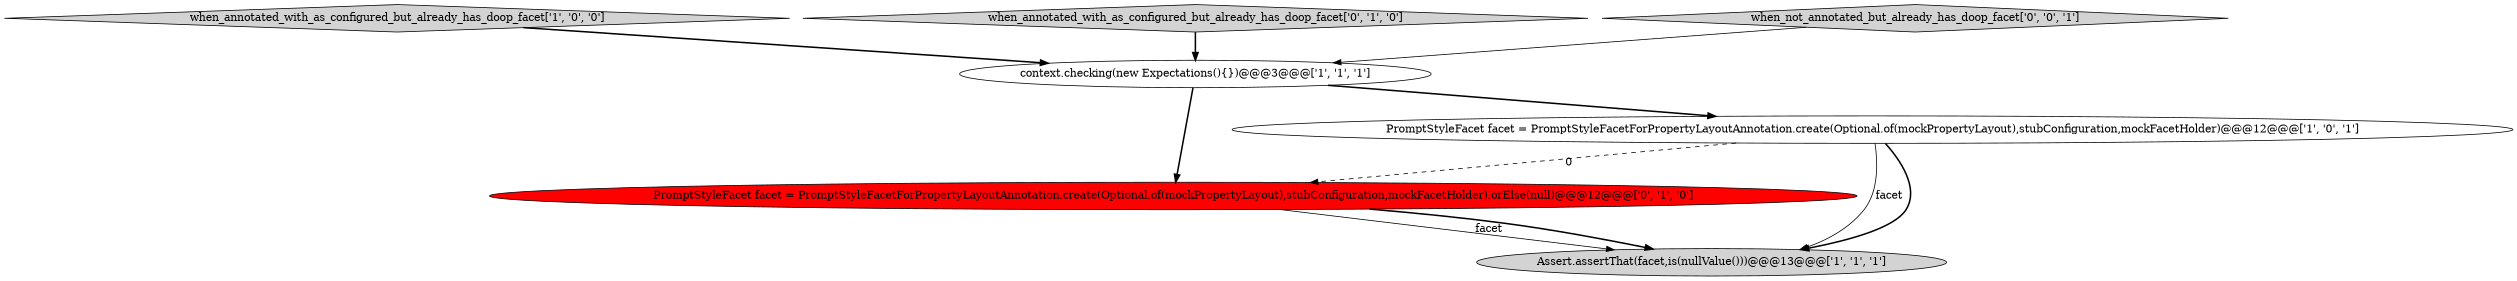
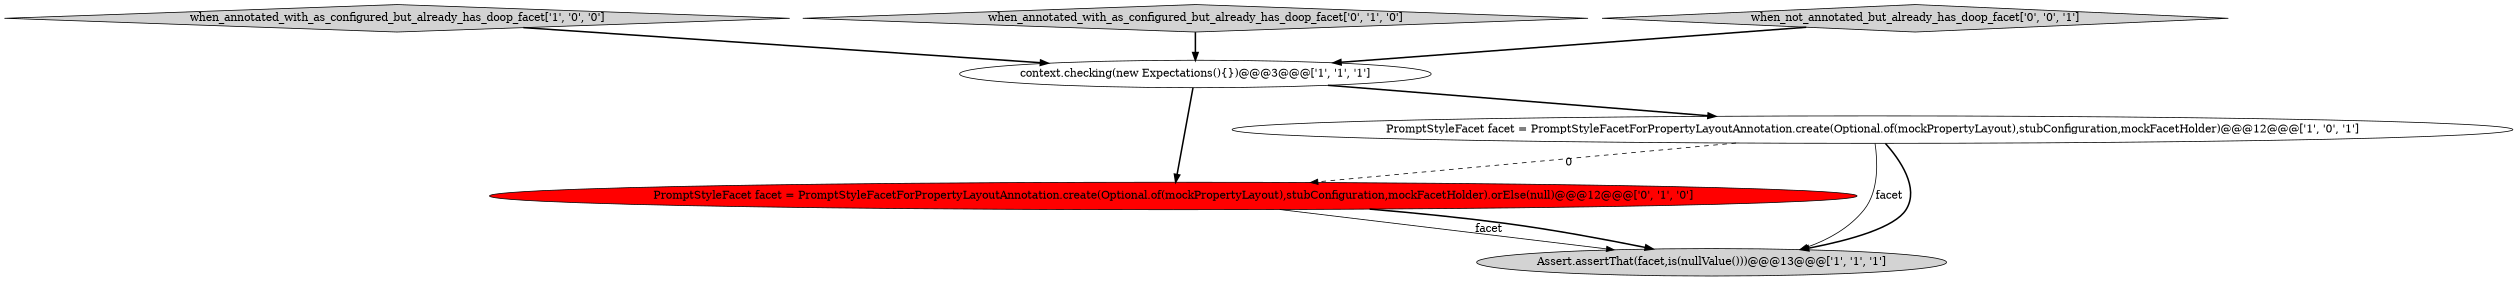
edge "when_not_annotated_but_already_has_doop_facet['0', '0', '1']" -> "context.checking(new Expectations(){})@@@3@@@['1', '1', '1']": style solid -> bold
